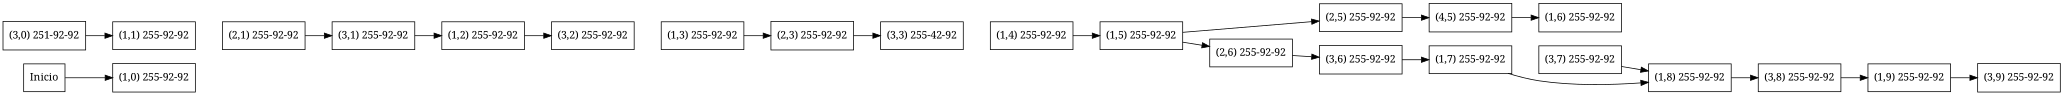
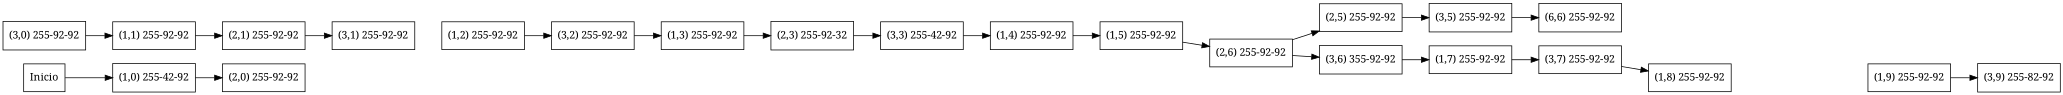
node "(4,5) 255-92-92": label "(4,5) 255-92-92" -> "(3,5) 255-92-92"
node "(1,6) 255-92-92": label "(1,6) 255-92-92" -> "(6,6) 255-92-92"
edge "(1,5) 255-92-92" -> "(2,5) 255-92-92": now "(2,6) 255-92-92" -> "(2,5) 255-92-92"
node "(3,0) 251-92-92": label "(3,0) 251-92-92" -> "(3,0) 255-92-92"
edge "(1,1) 255-92-92" -> "(2,1) 255-92-92": added
edge "(3,1) 255-92-92" -> "(1,2) 255-92-92": removed
edge "(3,2) 255-92-92" -> "(1,3) 255-92-92": added
node "(2,3) 255-92-92": label "(2,3) 255-92-92" -> "(2,3) 255-92-32"
edge "(3,3) 255-42-92" -> "(1,4) 255-92-92": added
node "(3,6) 255-92-92": label "(3,6) 255-92-92" -> "(3,6) 355-92-92"
node "(1,0) 255-92-92": label "(1,0) 255-92-92" -> "(1,0) 255-42-92"
node "(2,0) 255-92-92": added
node "(3,8) 255-92-92": removed
node "(3,9) 255-92-92": label "(3,9) 255-92-92" -> "(3,9) 255-82-92"
edge "(1,7) 255-92-92" -> "(1,8) 255-92-92": now "(1,7) 255-92-92" -> "(3,7) 255-92-92"
